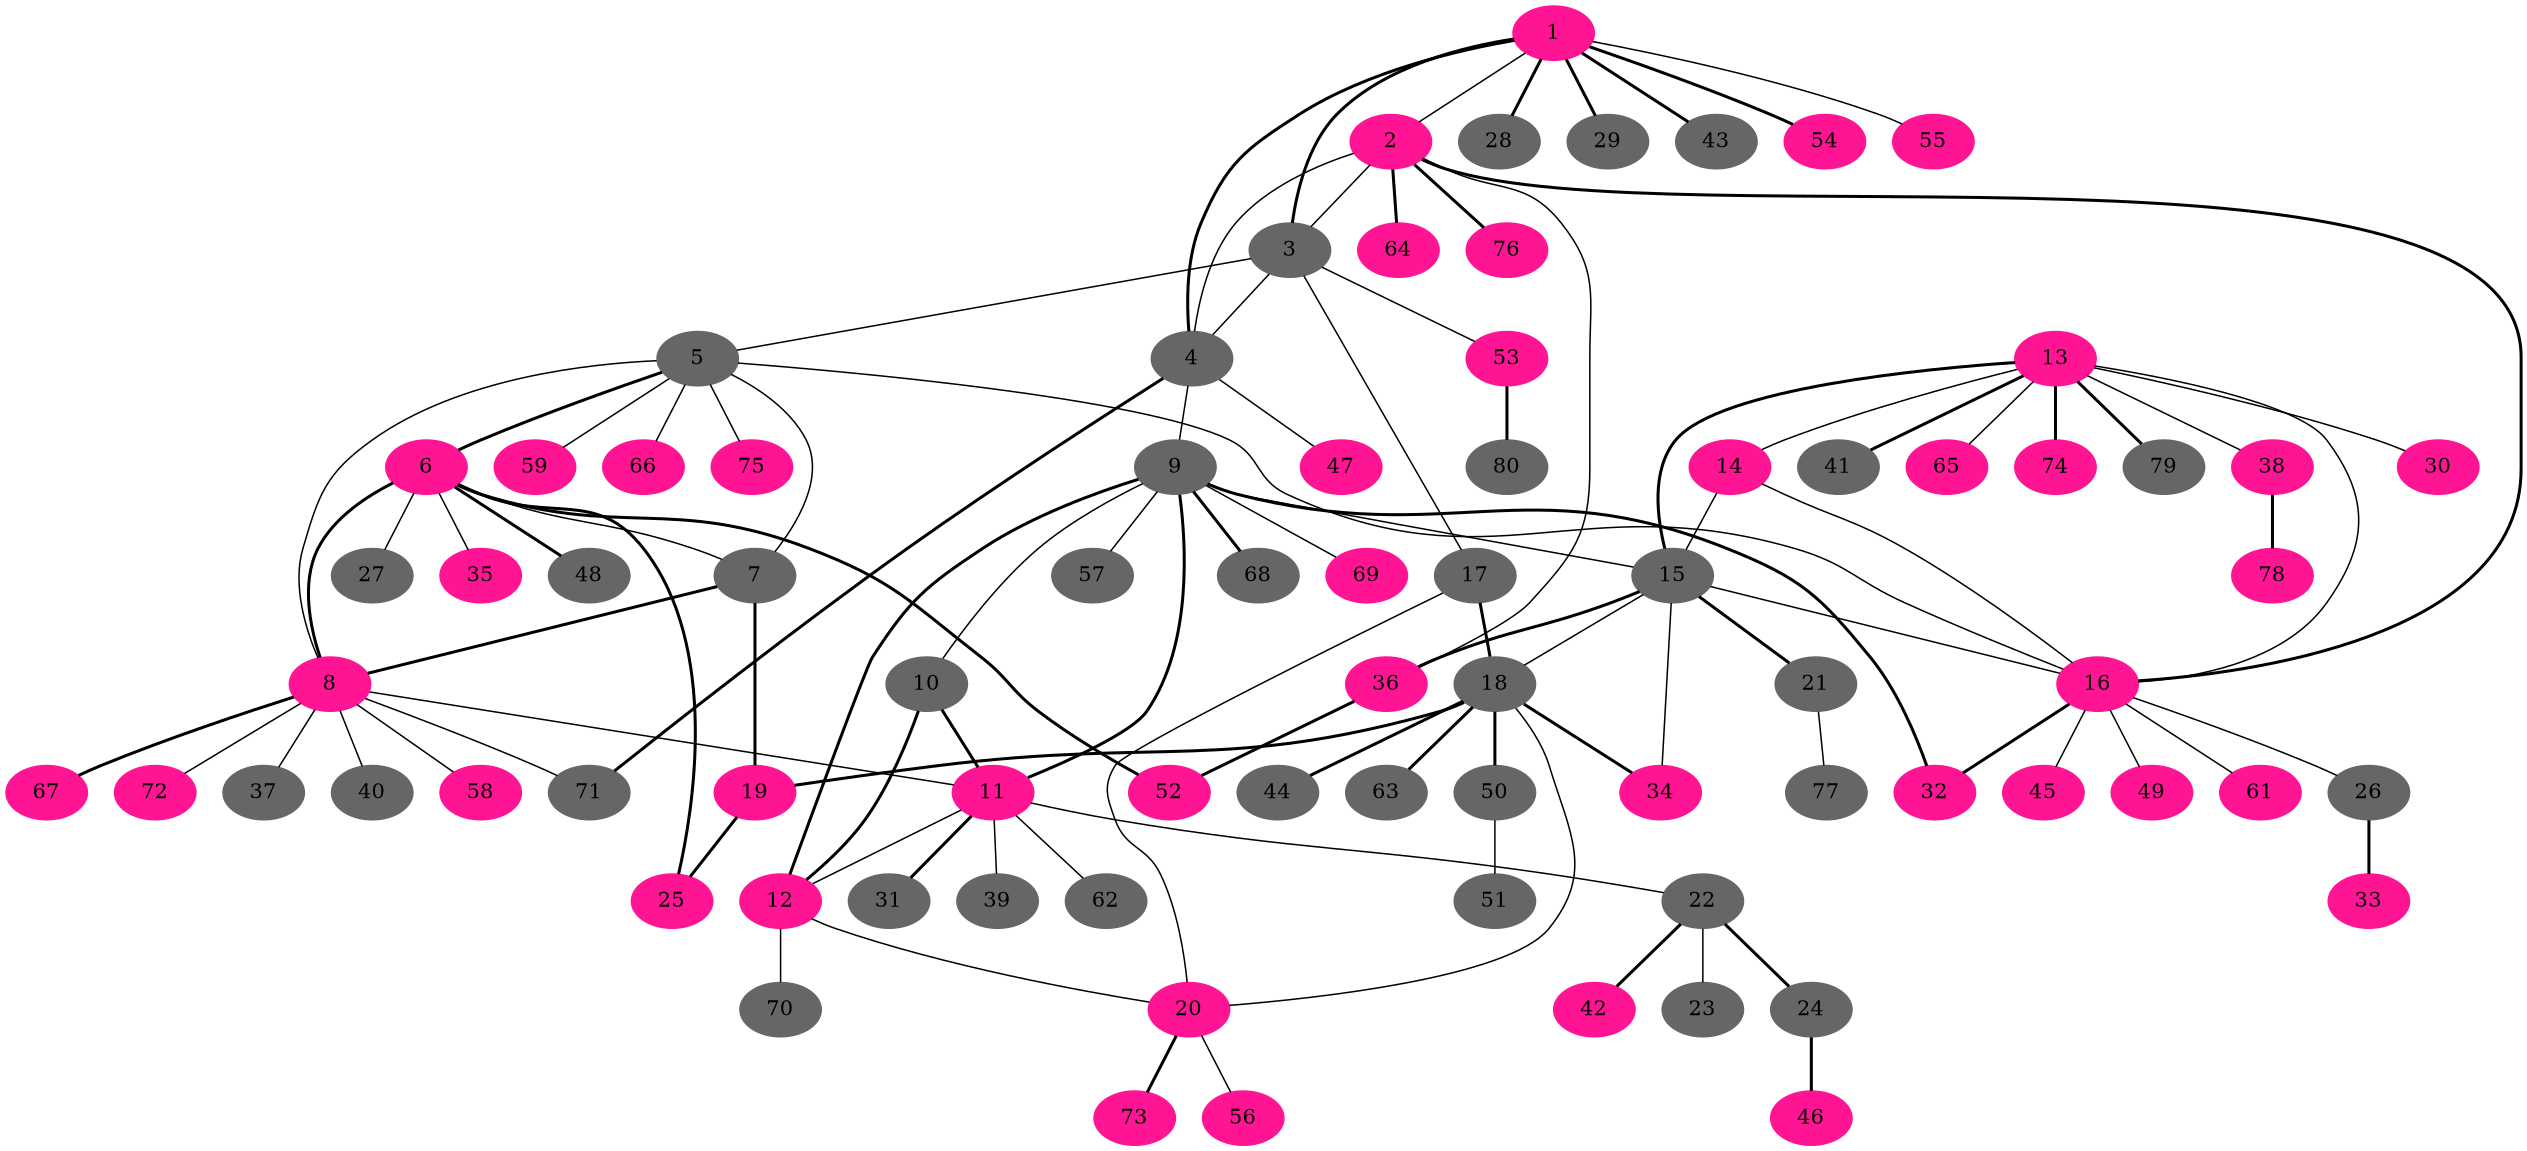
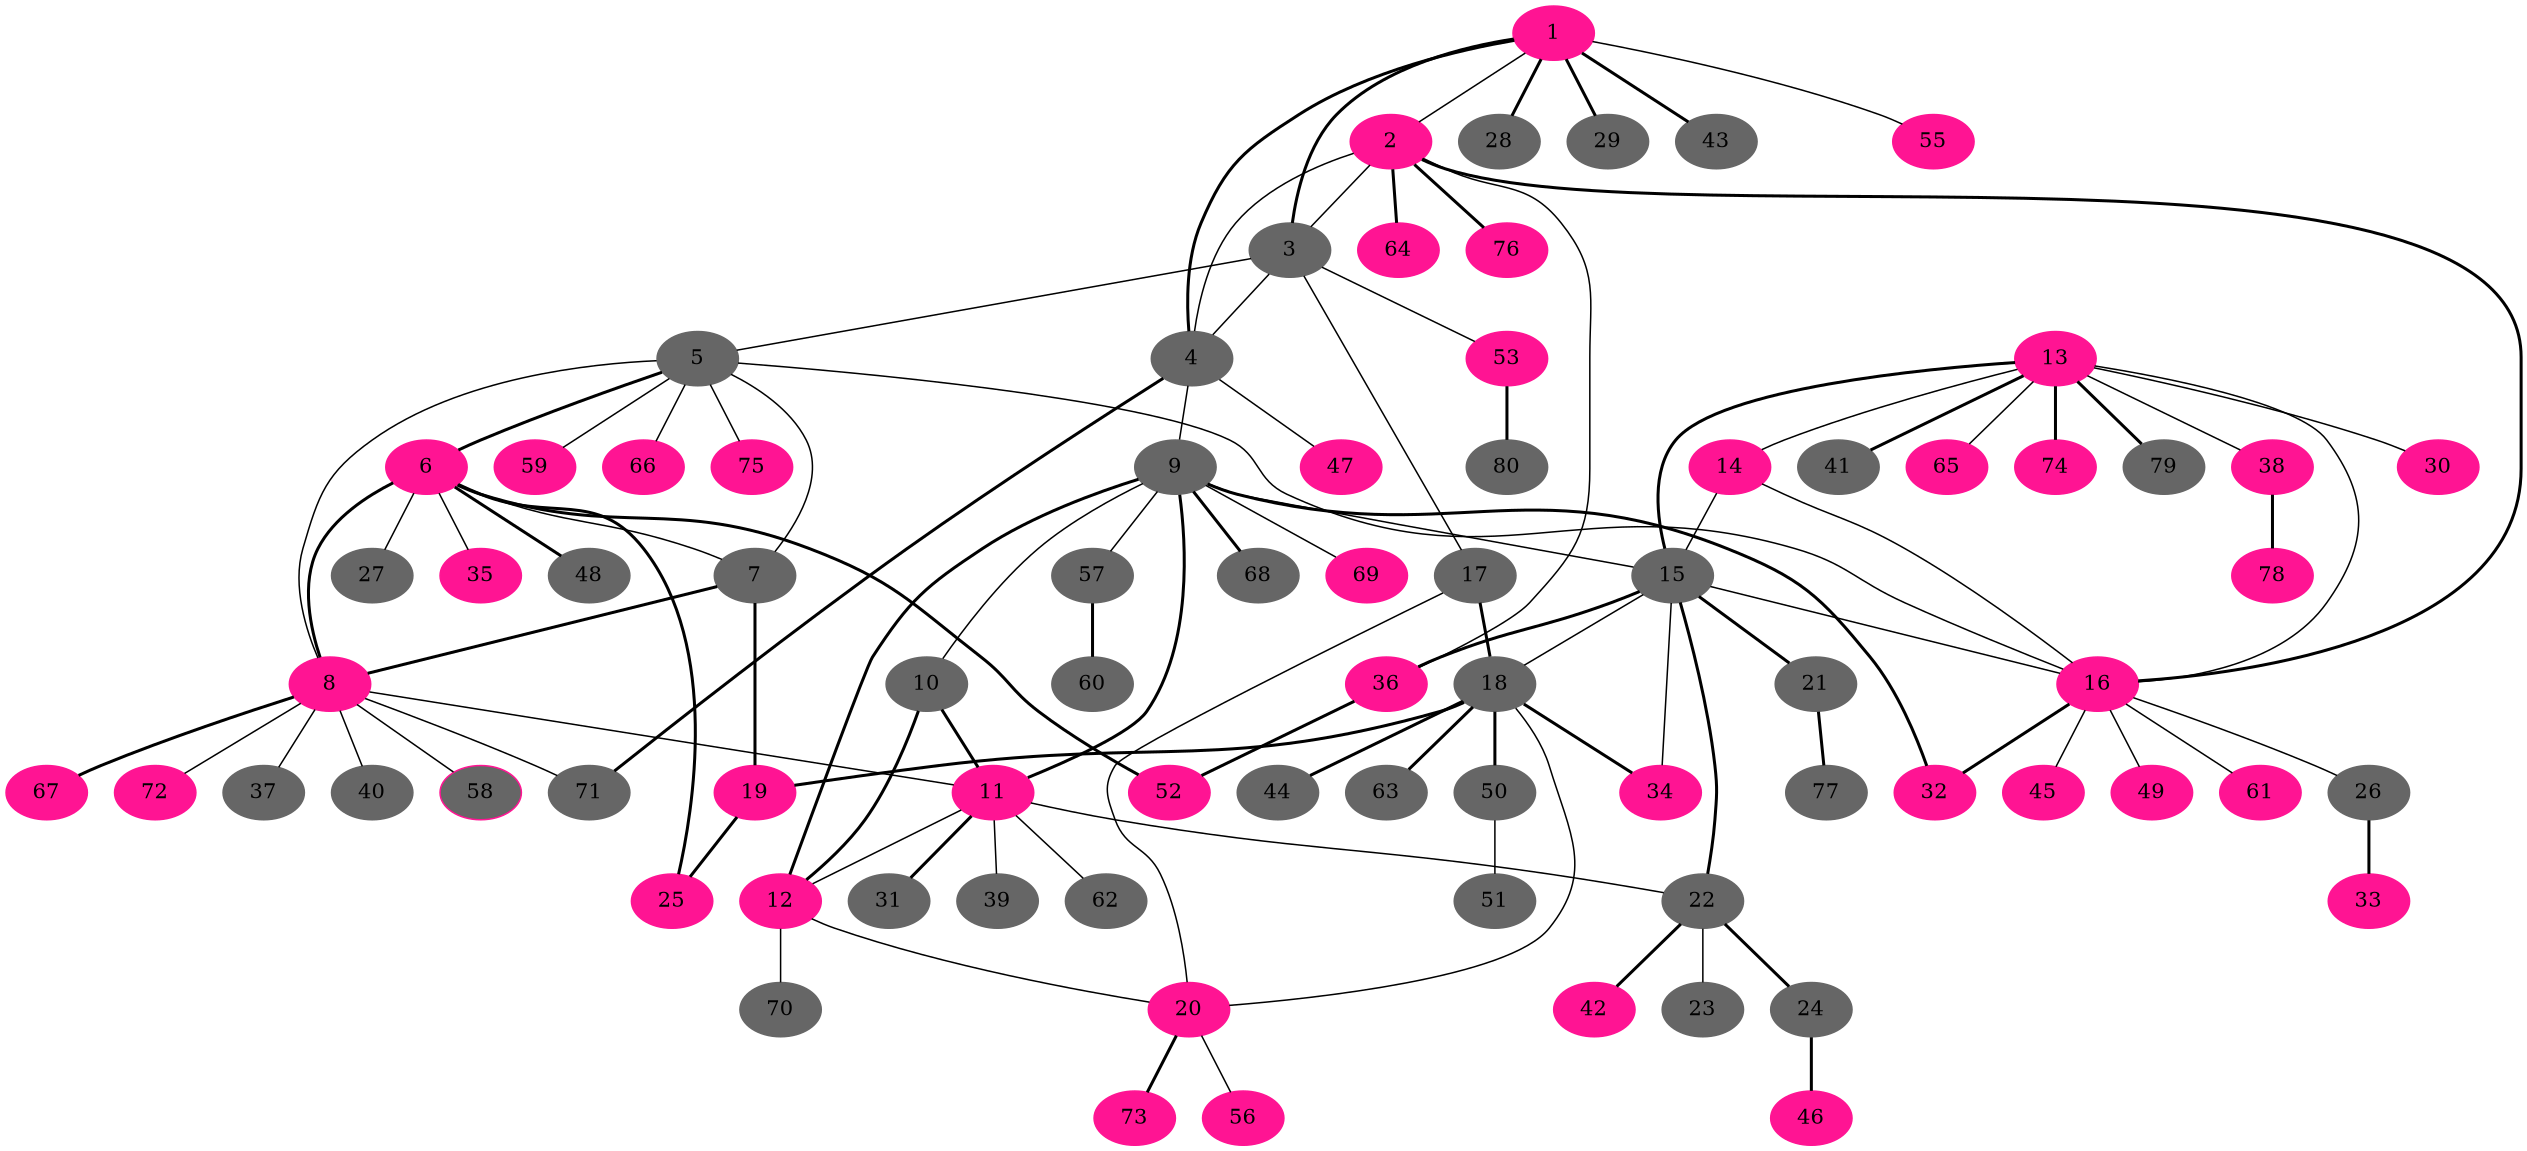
node "54": removed
node "60": added
edge "15" -- "22": added
edge "21" -- "77": style solid -> bold
node "58": fillcolor deeppink -> gray40
